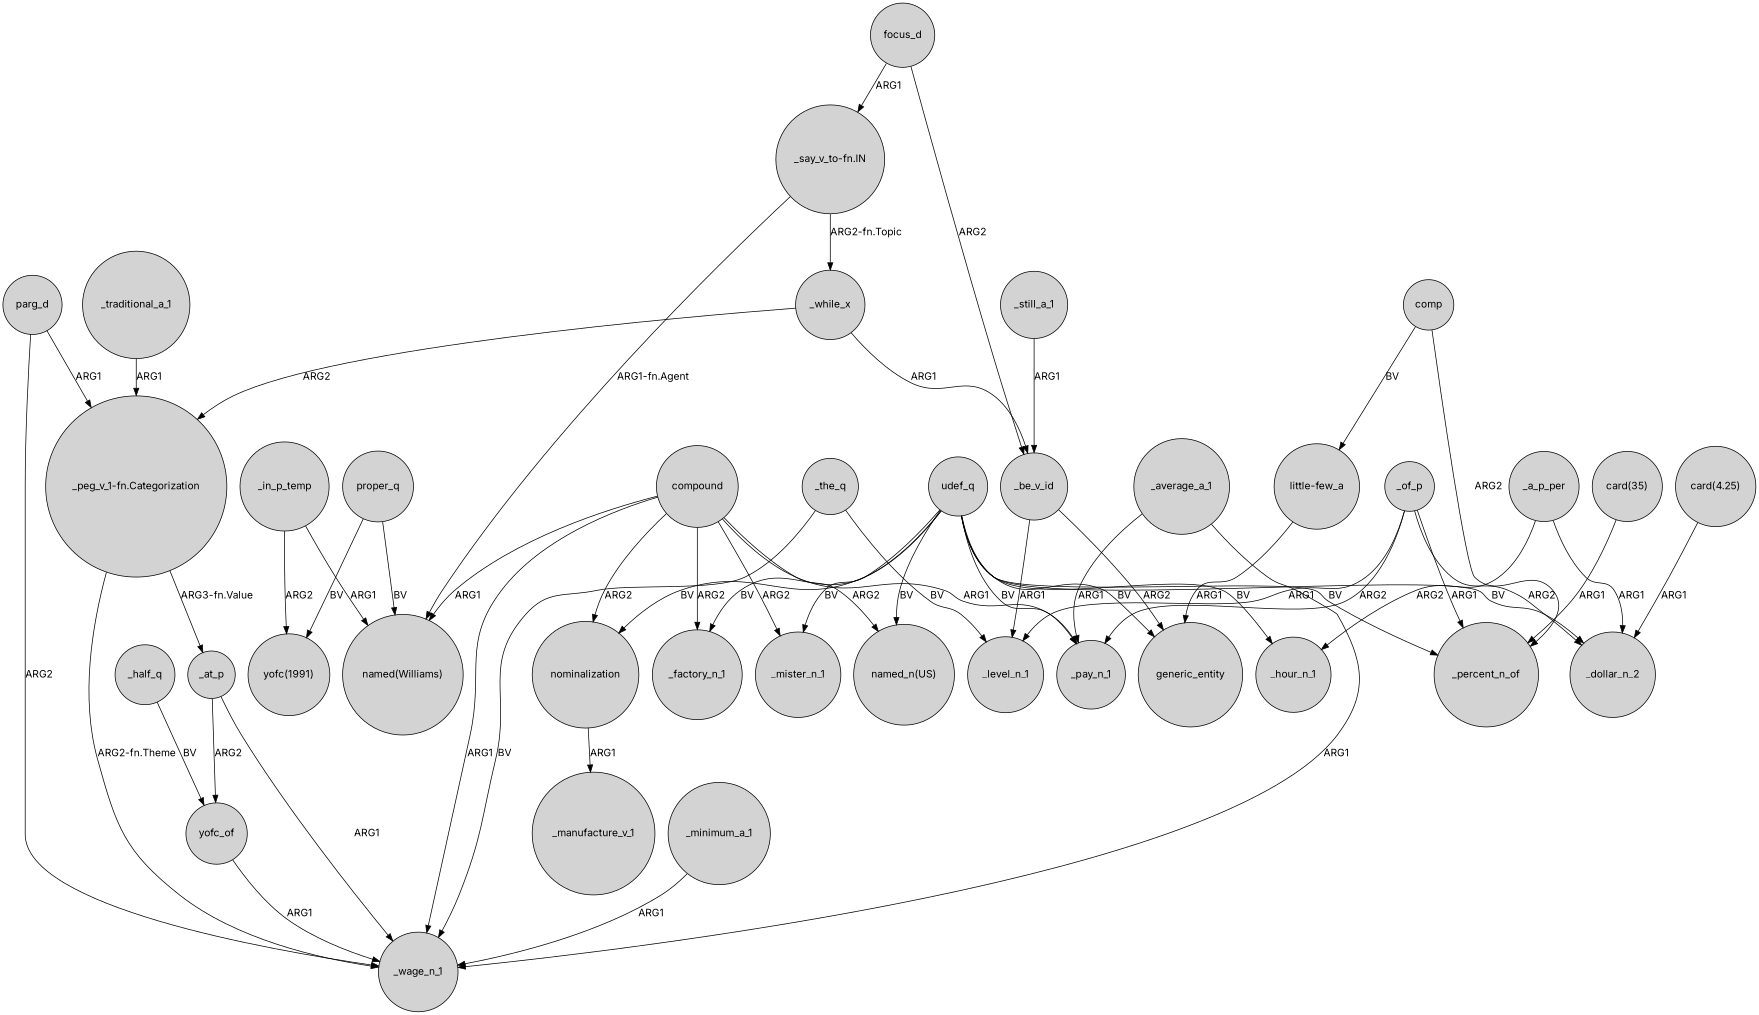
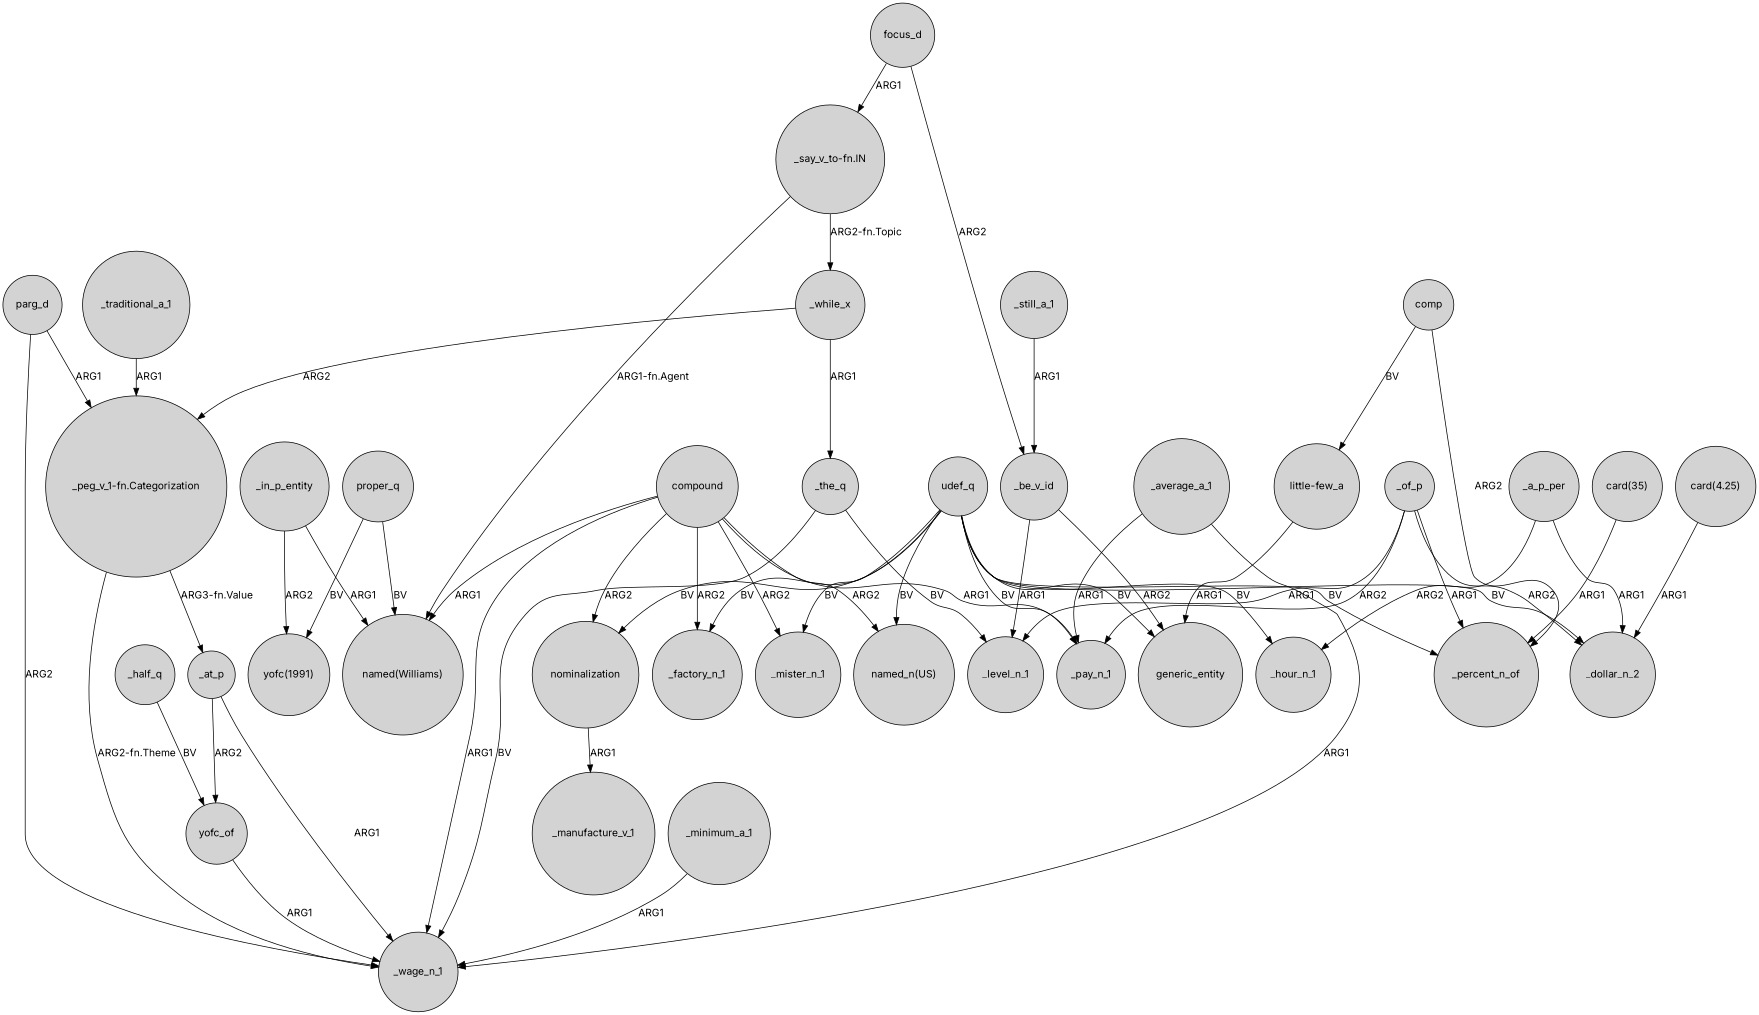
edge "_while_x" -> "_be_v_id": now "_while_x" -> "_the_q"
node "_in_p_temp": label "_in_p_temp" -> "_in_p_entity"
